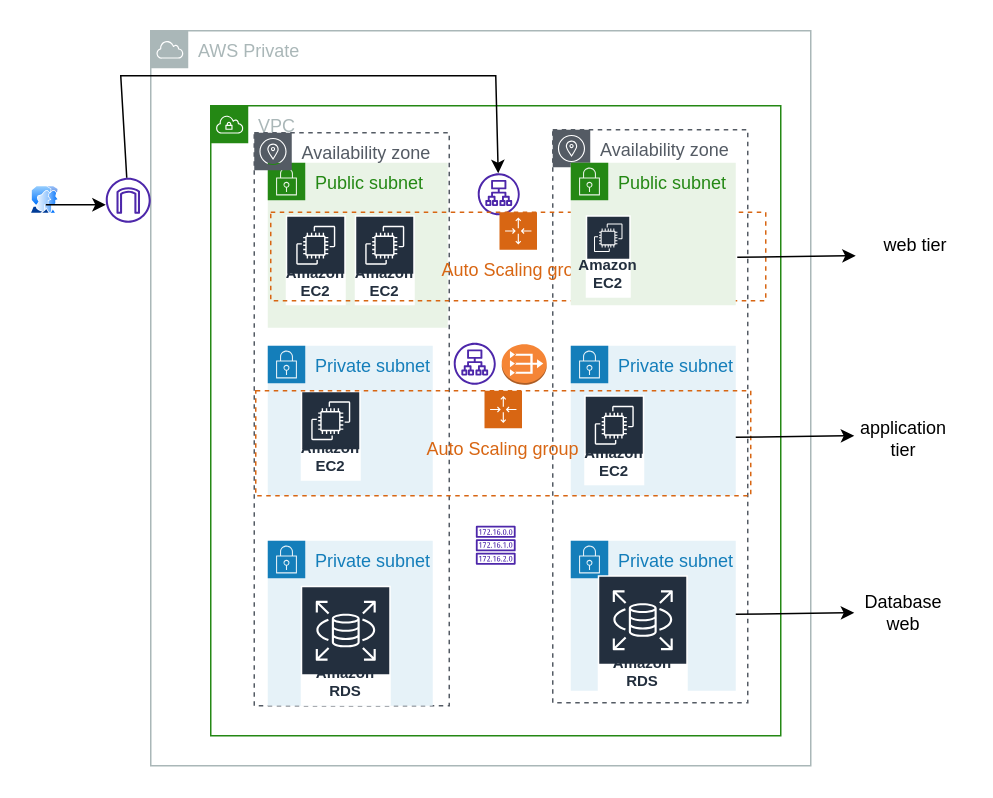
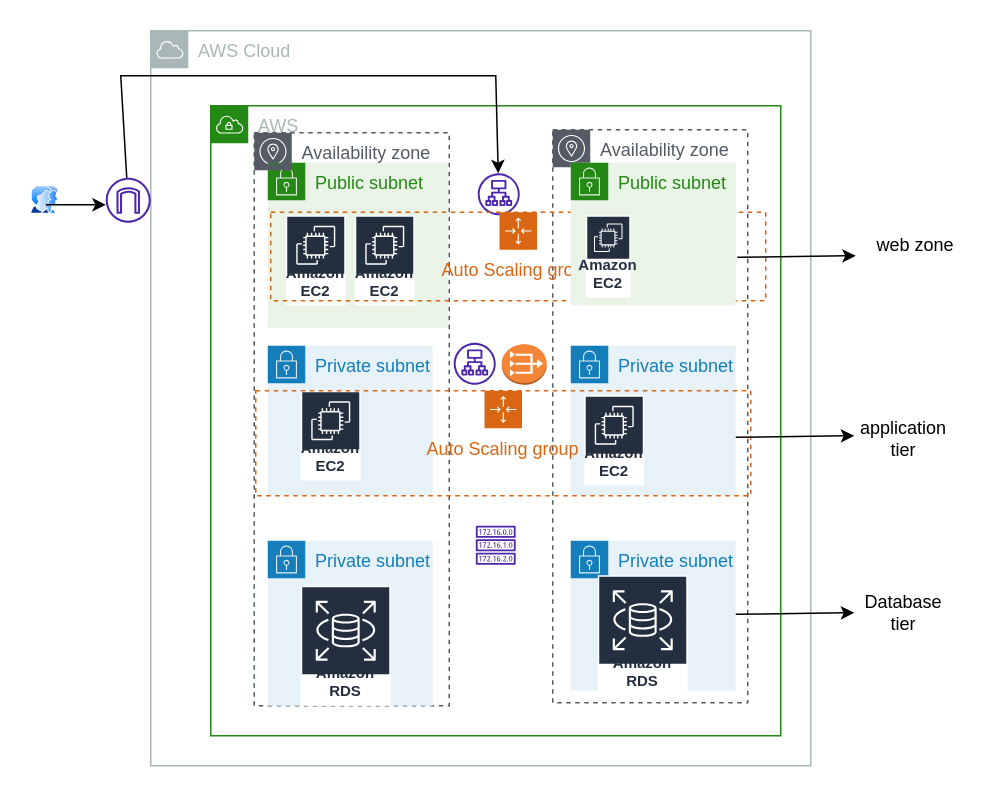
node "AWS Private": label "AWS Private" -> "AWS Cloud"
node "VPC": label "VPC" -> "AWS"
node "web tier": label "web tier" -> "web zone"
node "Database web": label "Database web" -> "Database tier"
